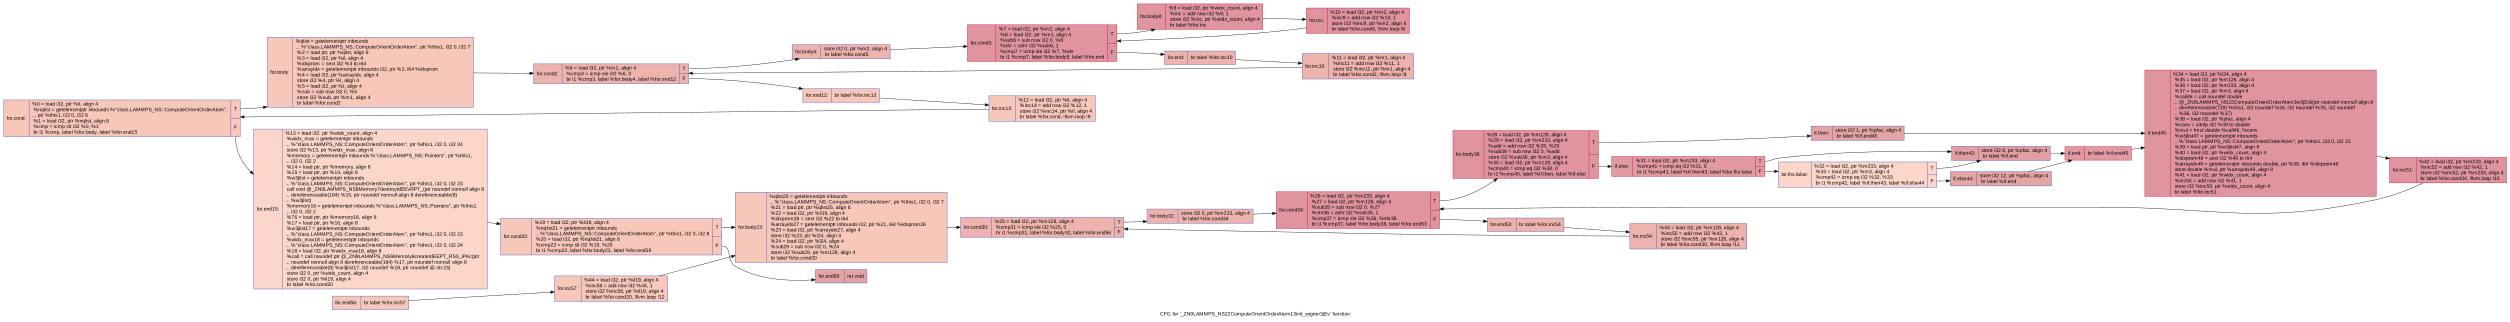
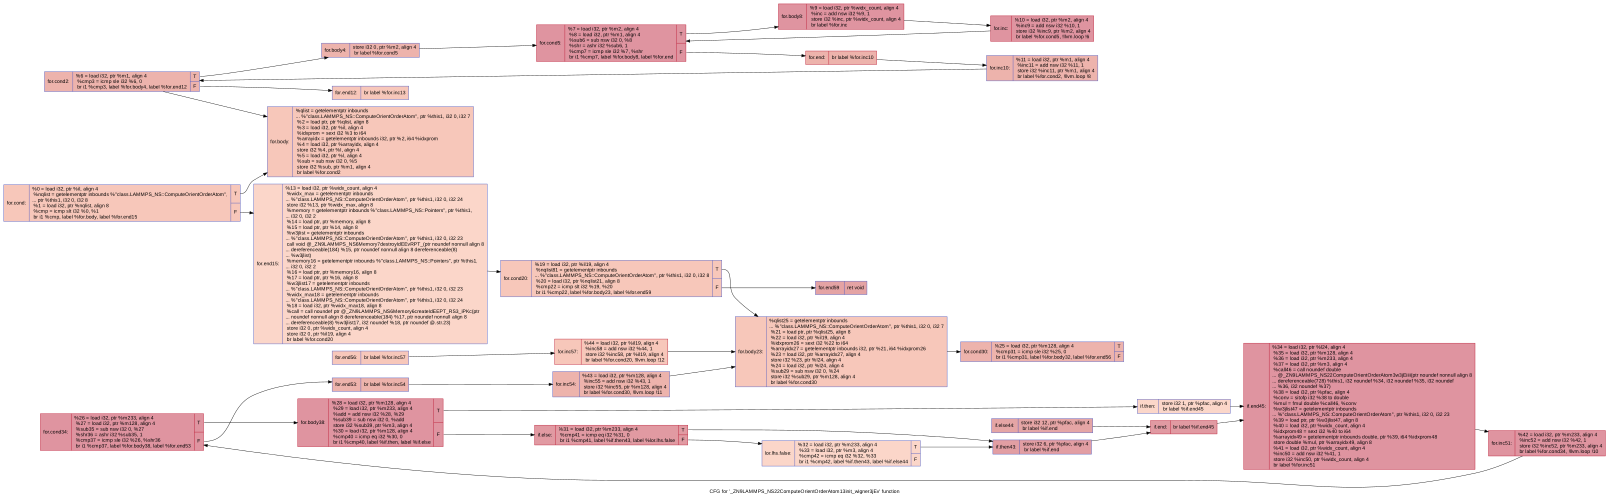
node "for.end:": color #3d50c3ff -> #b70d28ff
edge "for.body:" -> "for.cond2:": reversed
node "for.inc13:": removed
node "if.then:": fillcolor #c32e3170 -> #f6a38570
edge "lor.lhs.false:" -> "if.else44:": removed
node "for.body32:": removed
node "for.end15:": text "%76 = load ptr, ptr %memory16, align 8" -> "%16 = load ptr, ptr %memory16, align 8"
node "for.cond20:": text "%nqlist21 = getelementptr inbounds" -> "%nqlist81 = getelementptr inbounds"
edge "for.inc54:" -> "for.cond30:": now "for.inc54:" -> "for.body23:"
node "for.inc57:": color #3d50c3ff -> #b70d28ff
